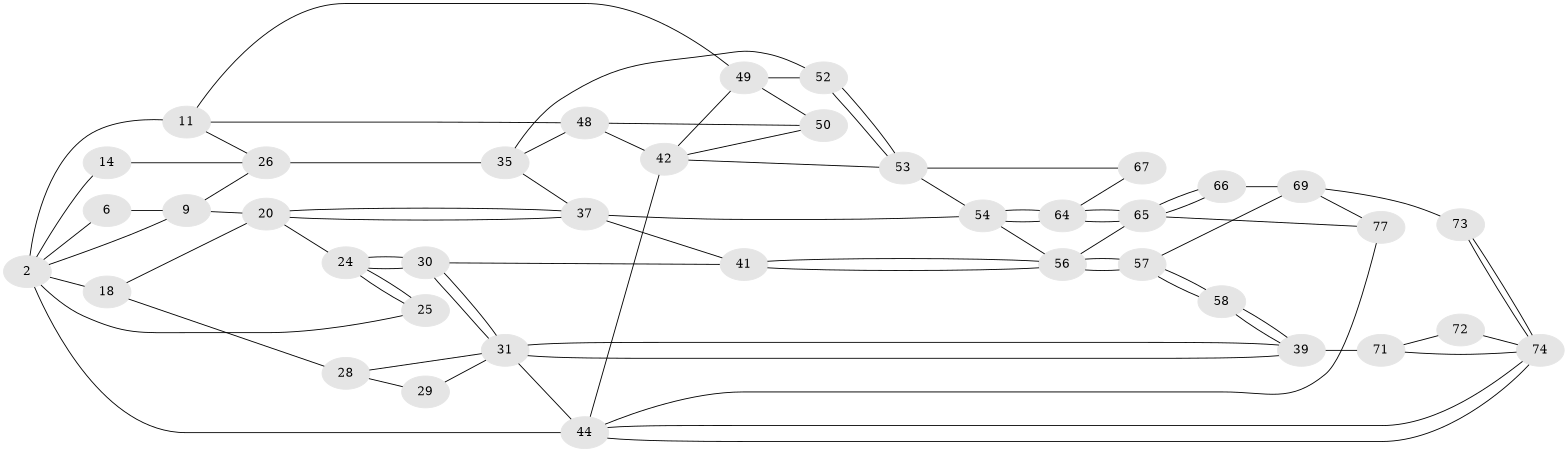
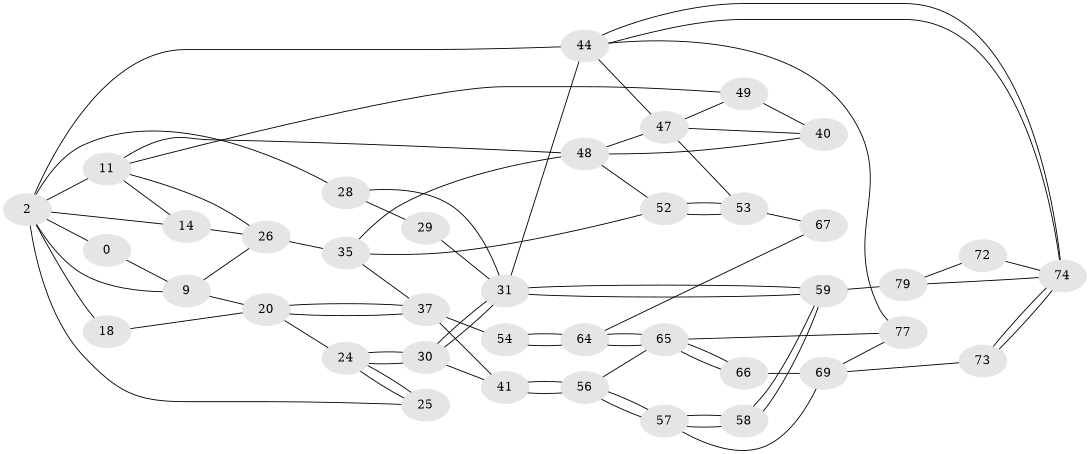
edge "49" -- "52": now "48" -- "52"
node "50": label "50" -> "40"
node "42": label "42" -> "47"
edge "53" -- "54": removed
edge "11" -- "14": added
node "6": label "6" -> "0"
edge "54" -- "56": removed
edge "18" -- "28": now "2" -- "28"
node "39": label "39" -> "59"
node "71": label "71" -> "79"
